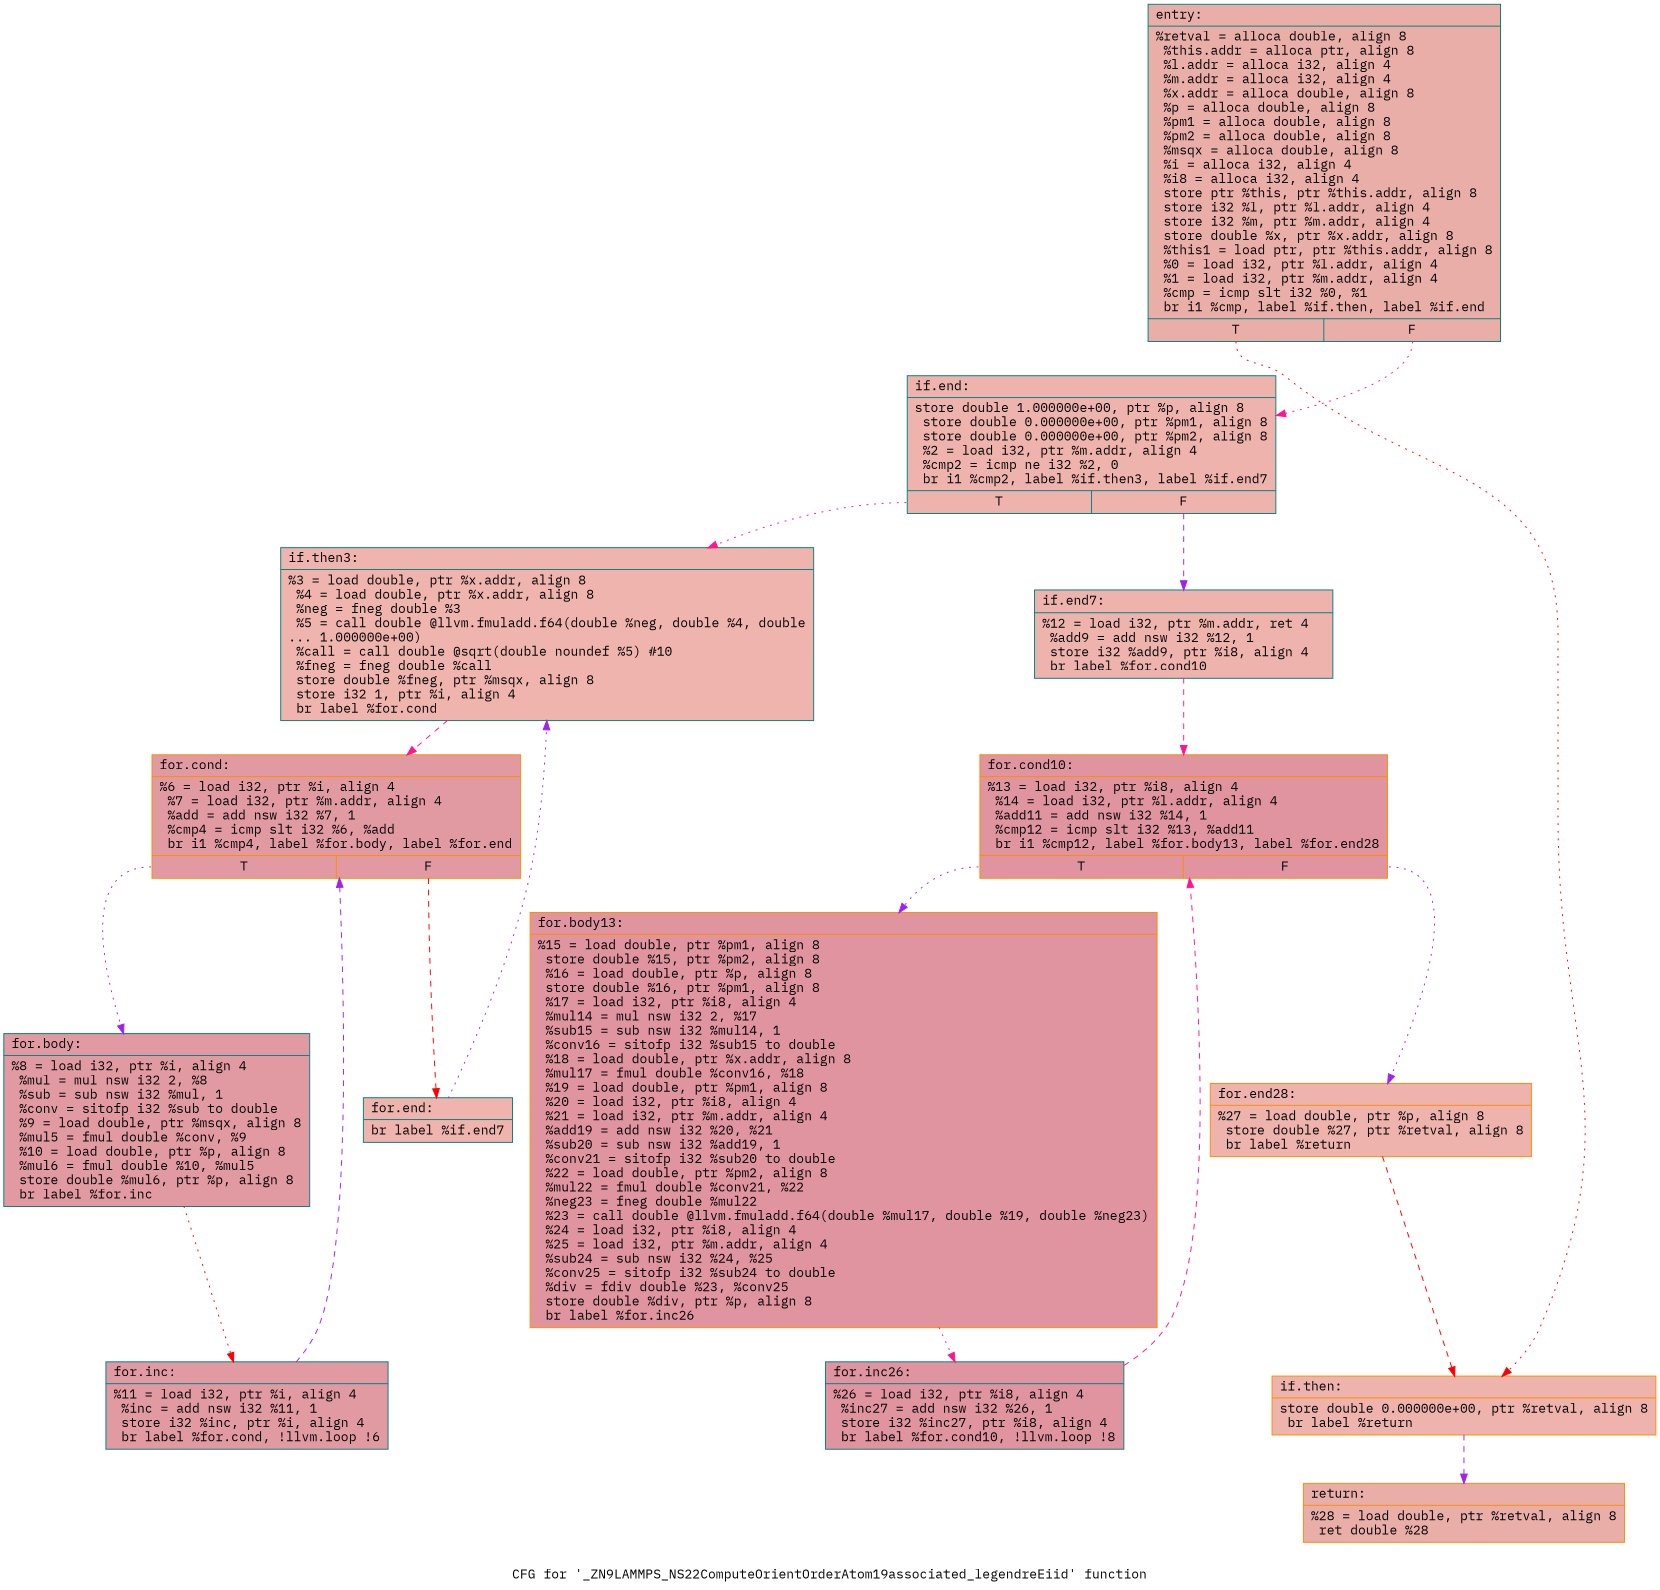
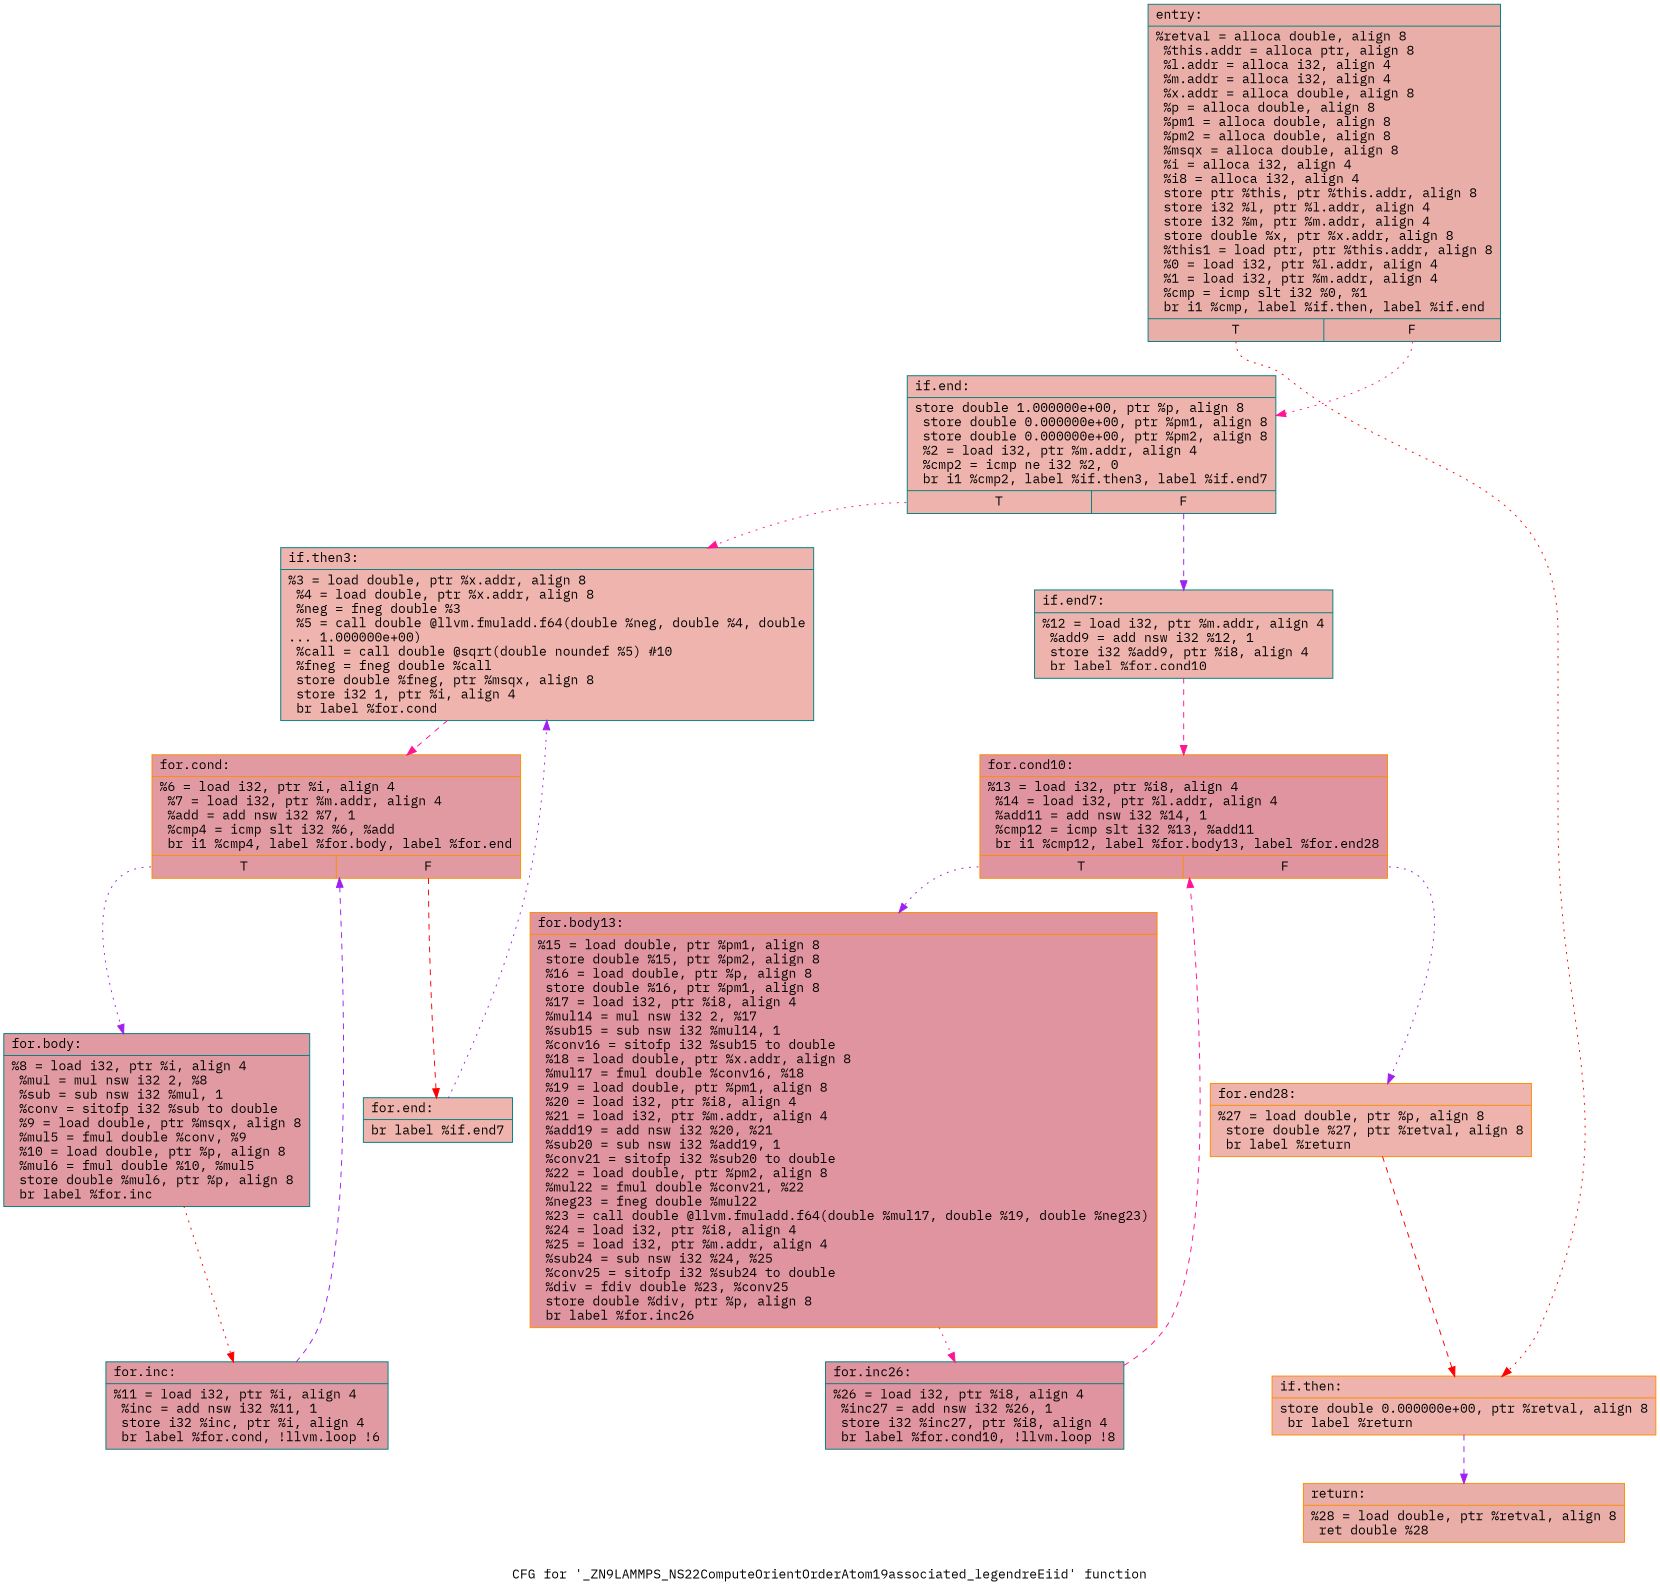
node "if.end7:": text "%12 = load i32, ptr %m.addr, ret 4" -> "%12 = load i32, ptr %m.addr, align 4"
